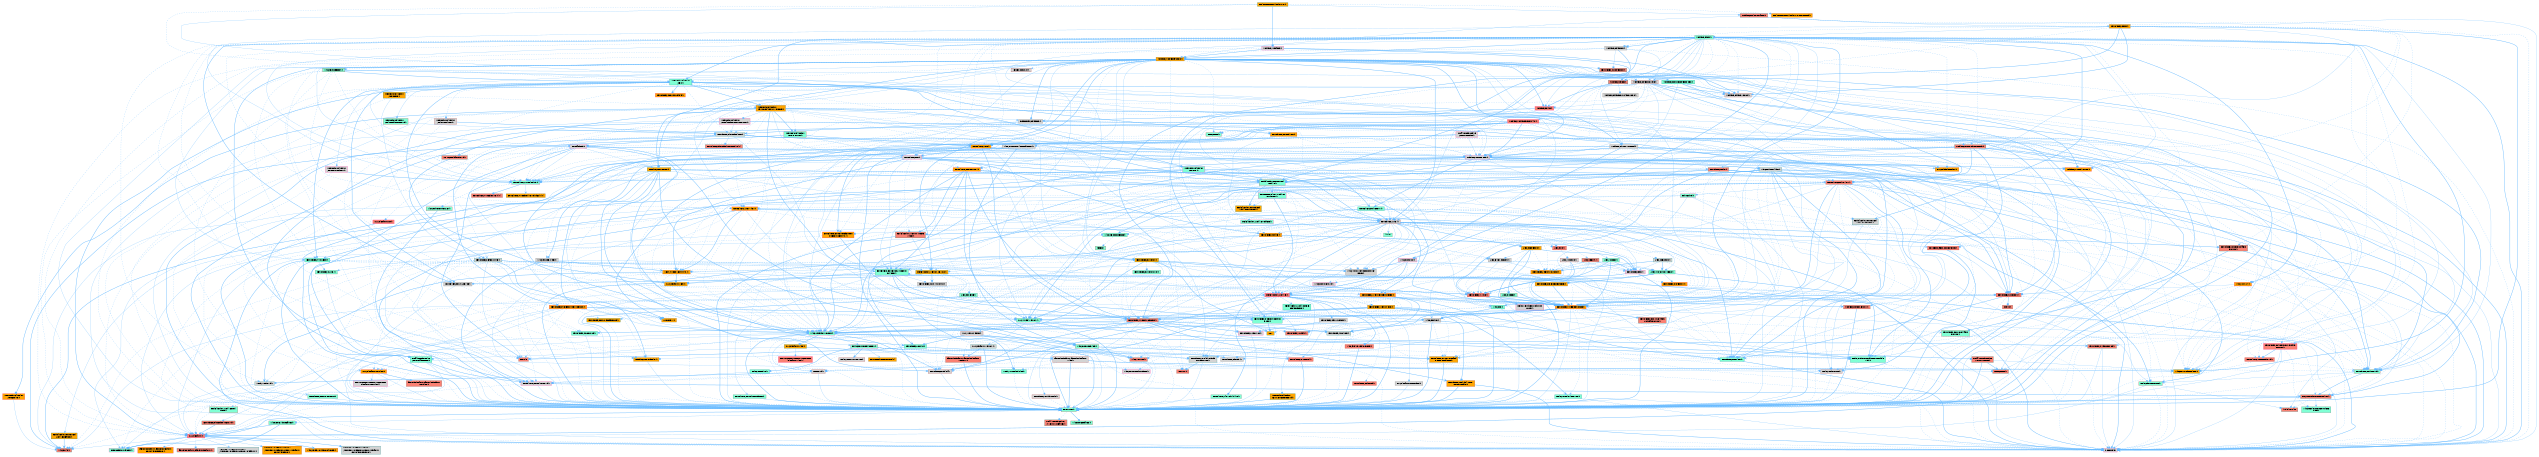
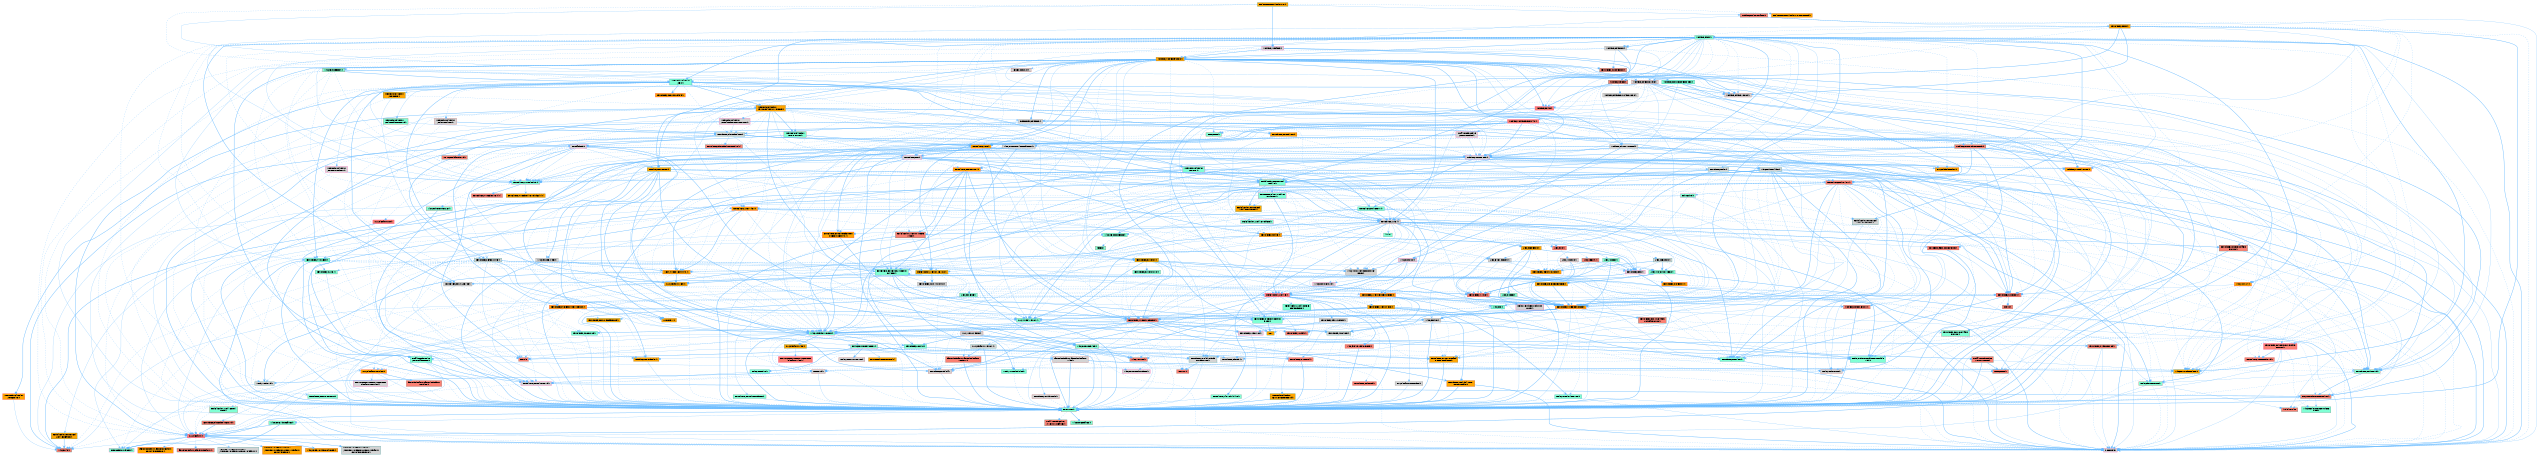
node "Templates/Tuple.h": fillcolor salmon -> lightgrey
